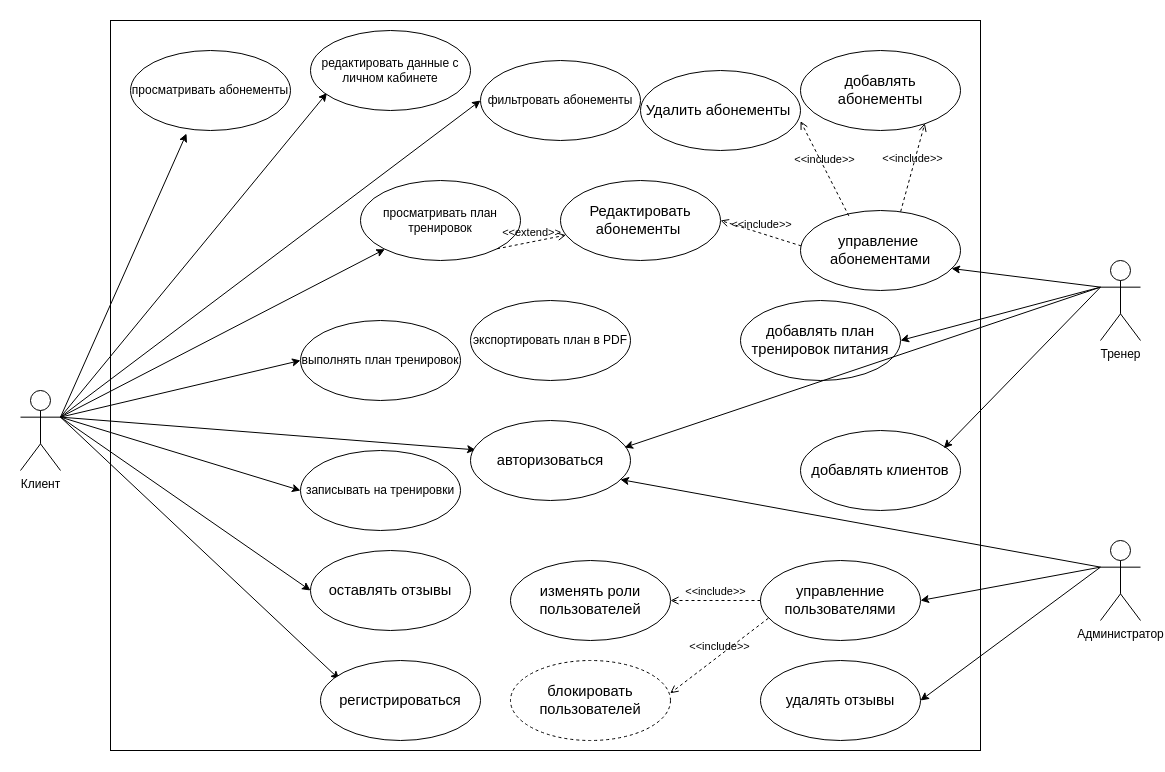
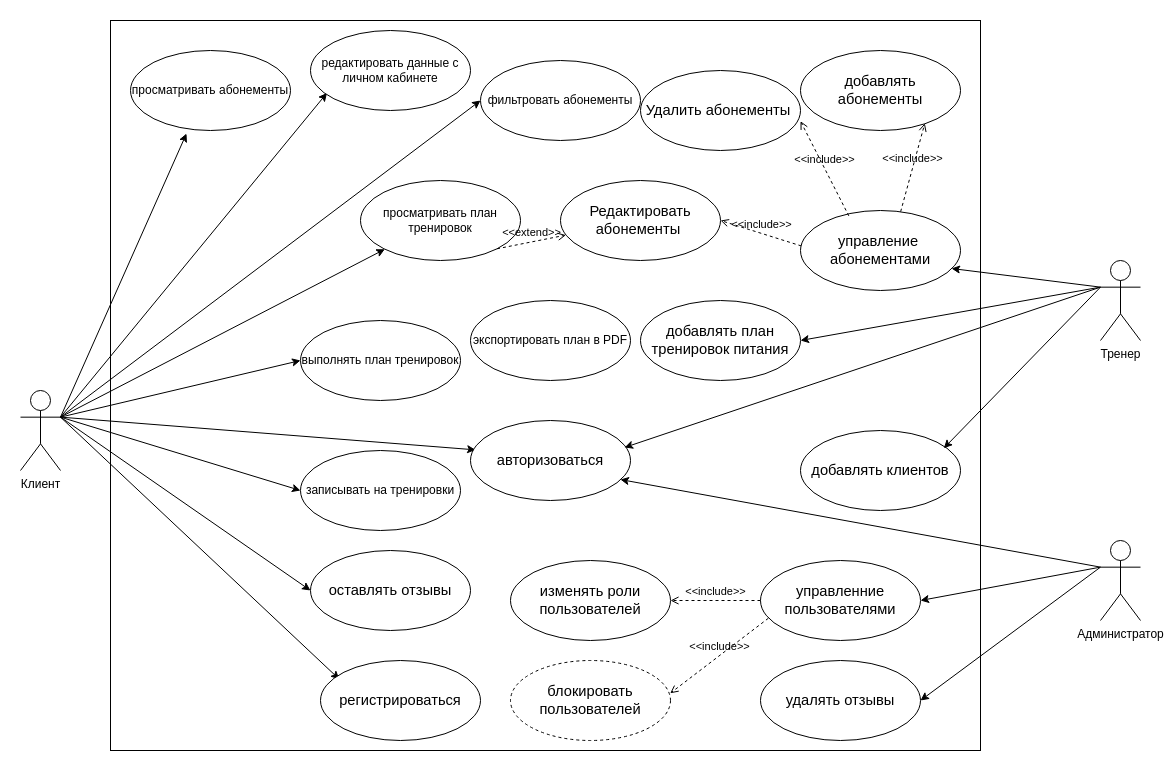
node "добавлять план тренировок питания": moved (821, 341) -> (721, 341)
